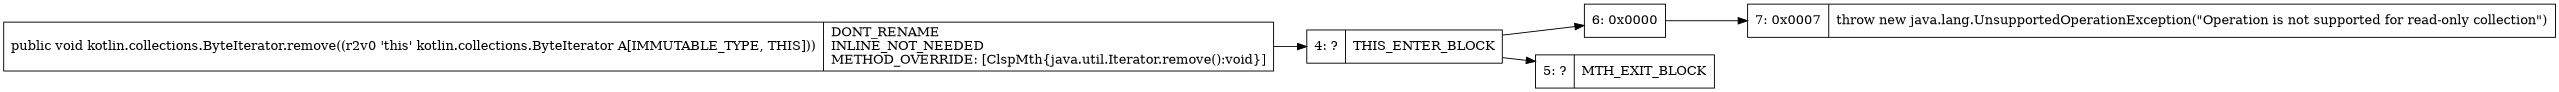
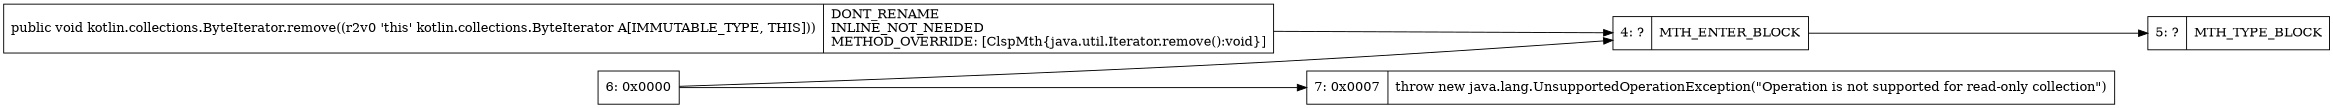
edge "4: ?" -> "6: 0x0000": reversed
node "4: ?": text "THIS_ENTER_BLOCK" -> "MTH_ENTER_BLOCK"
node "5: ?": text "MTH_EXIT_BLOCK" -> "MTH_TYPE_BLOCK"
